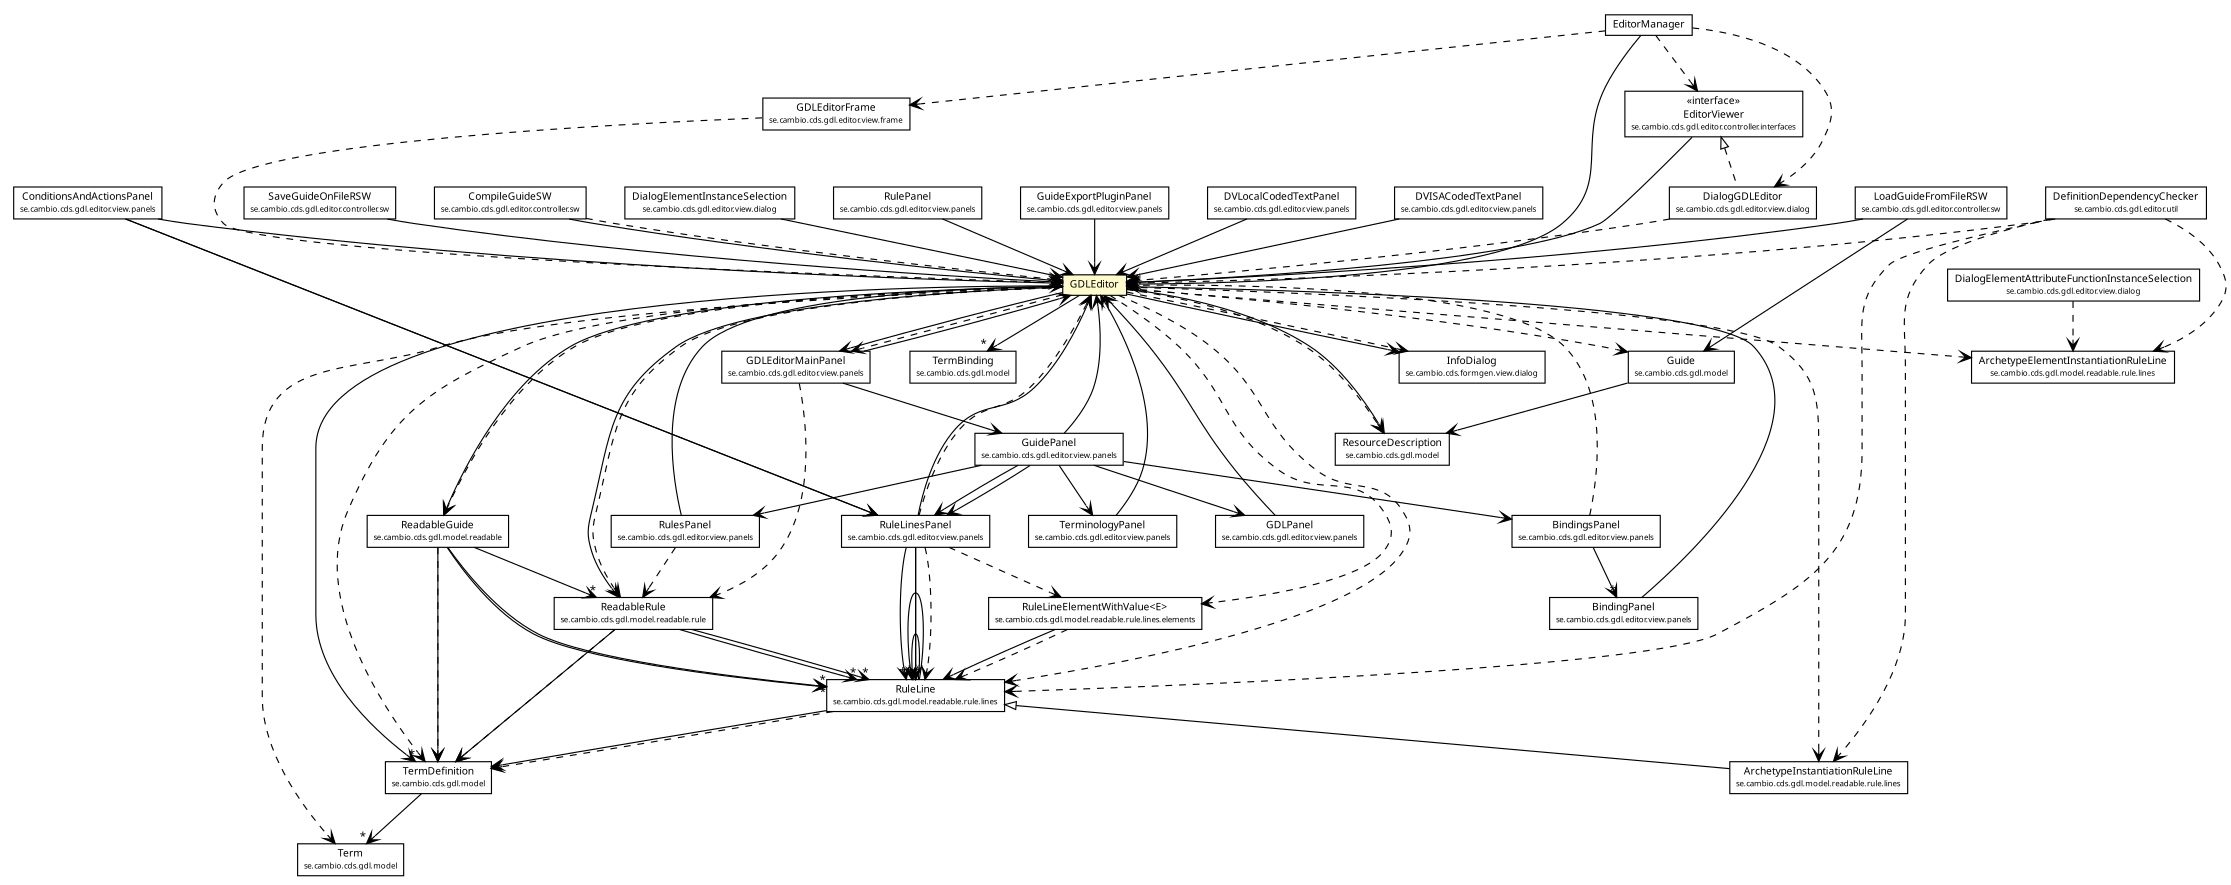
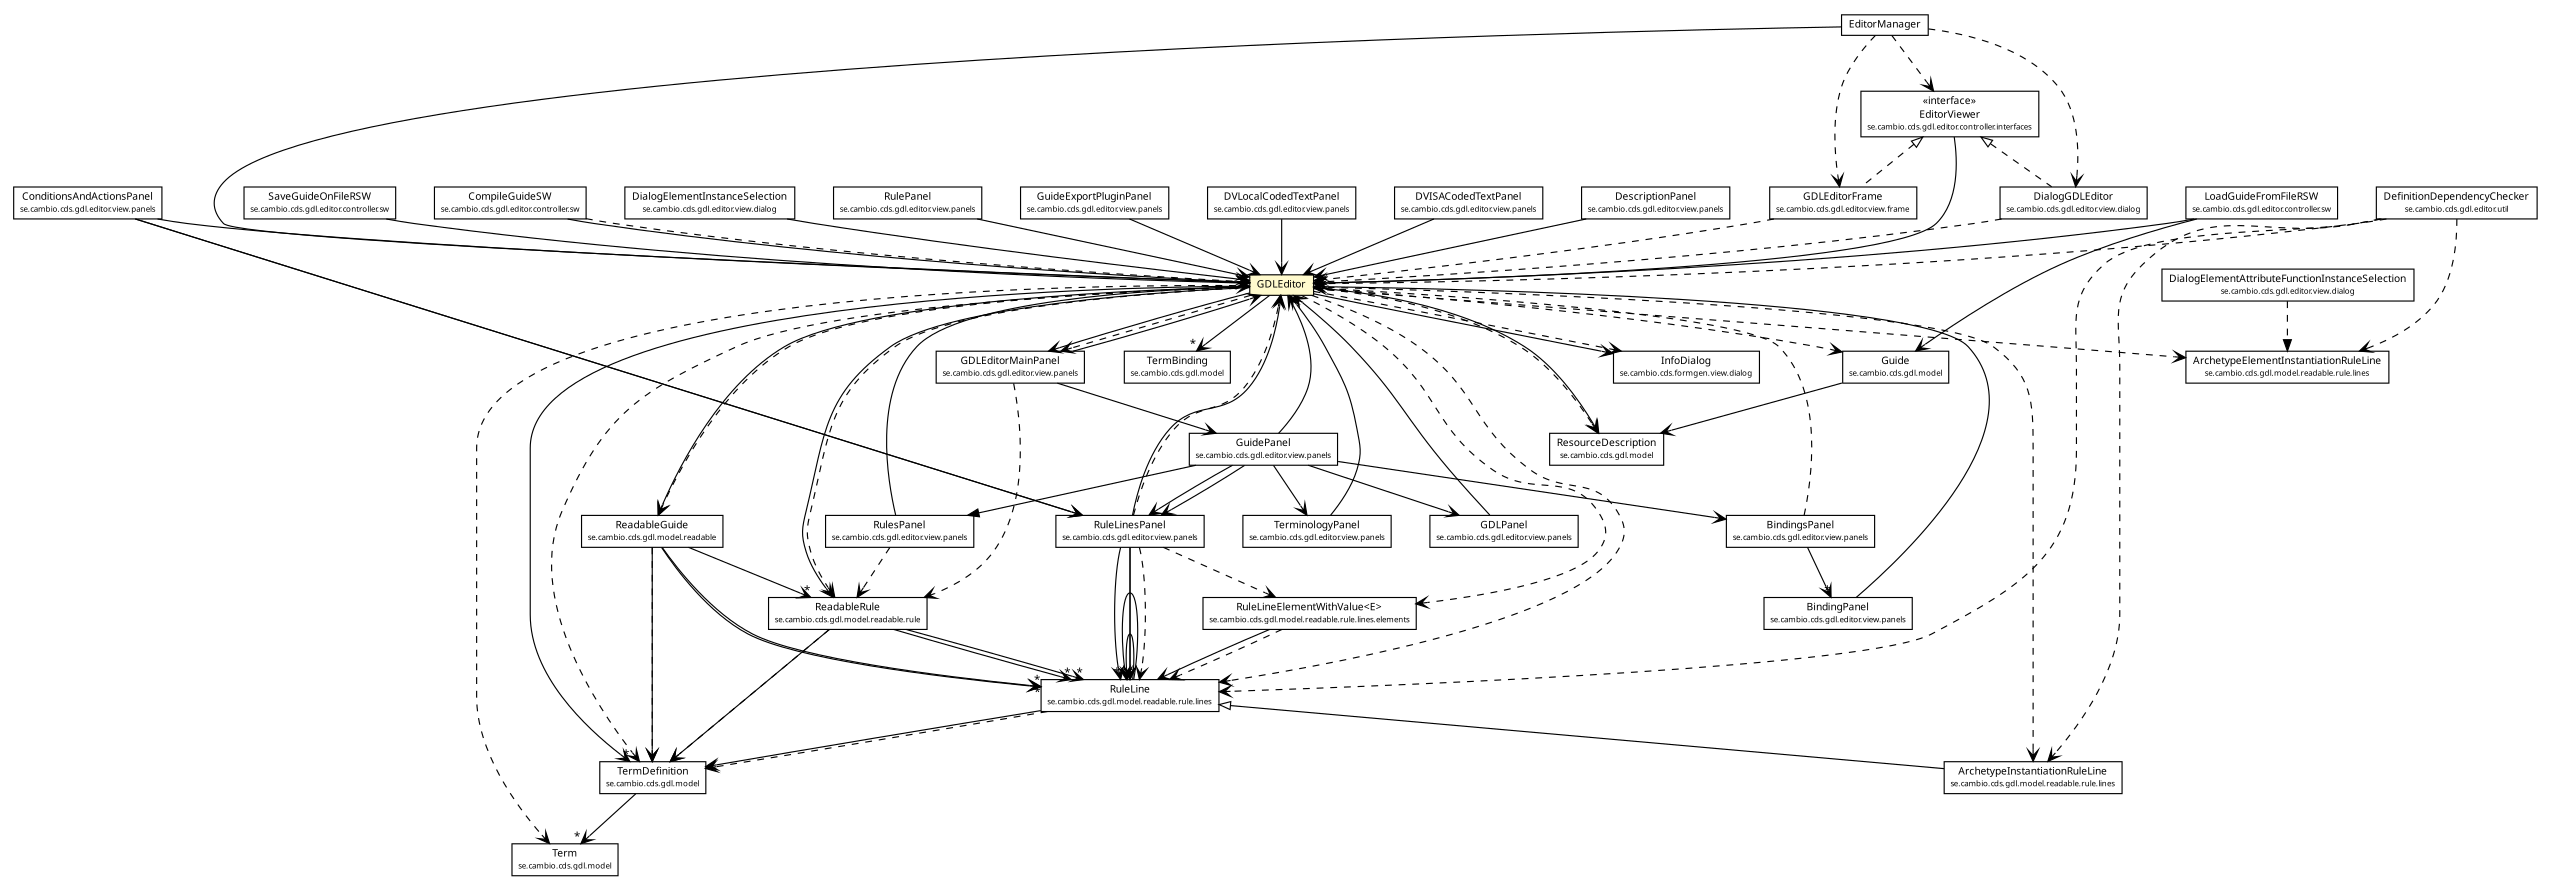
edge "GDLEditorFrame" -> "EditorViewer": added
node "DescriptionPanel": added
edge "DialogElementAttributeFunctionInstanceSelection" -> "ArchetypeElementInstantiationRuleLine": arrowhead open -> normal
edge "GuidePanel" -> "RulesPanel": arrowhead open -> normal
